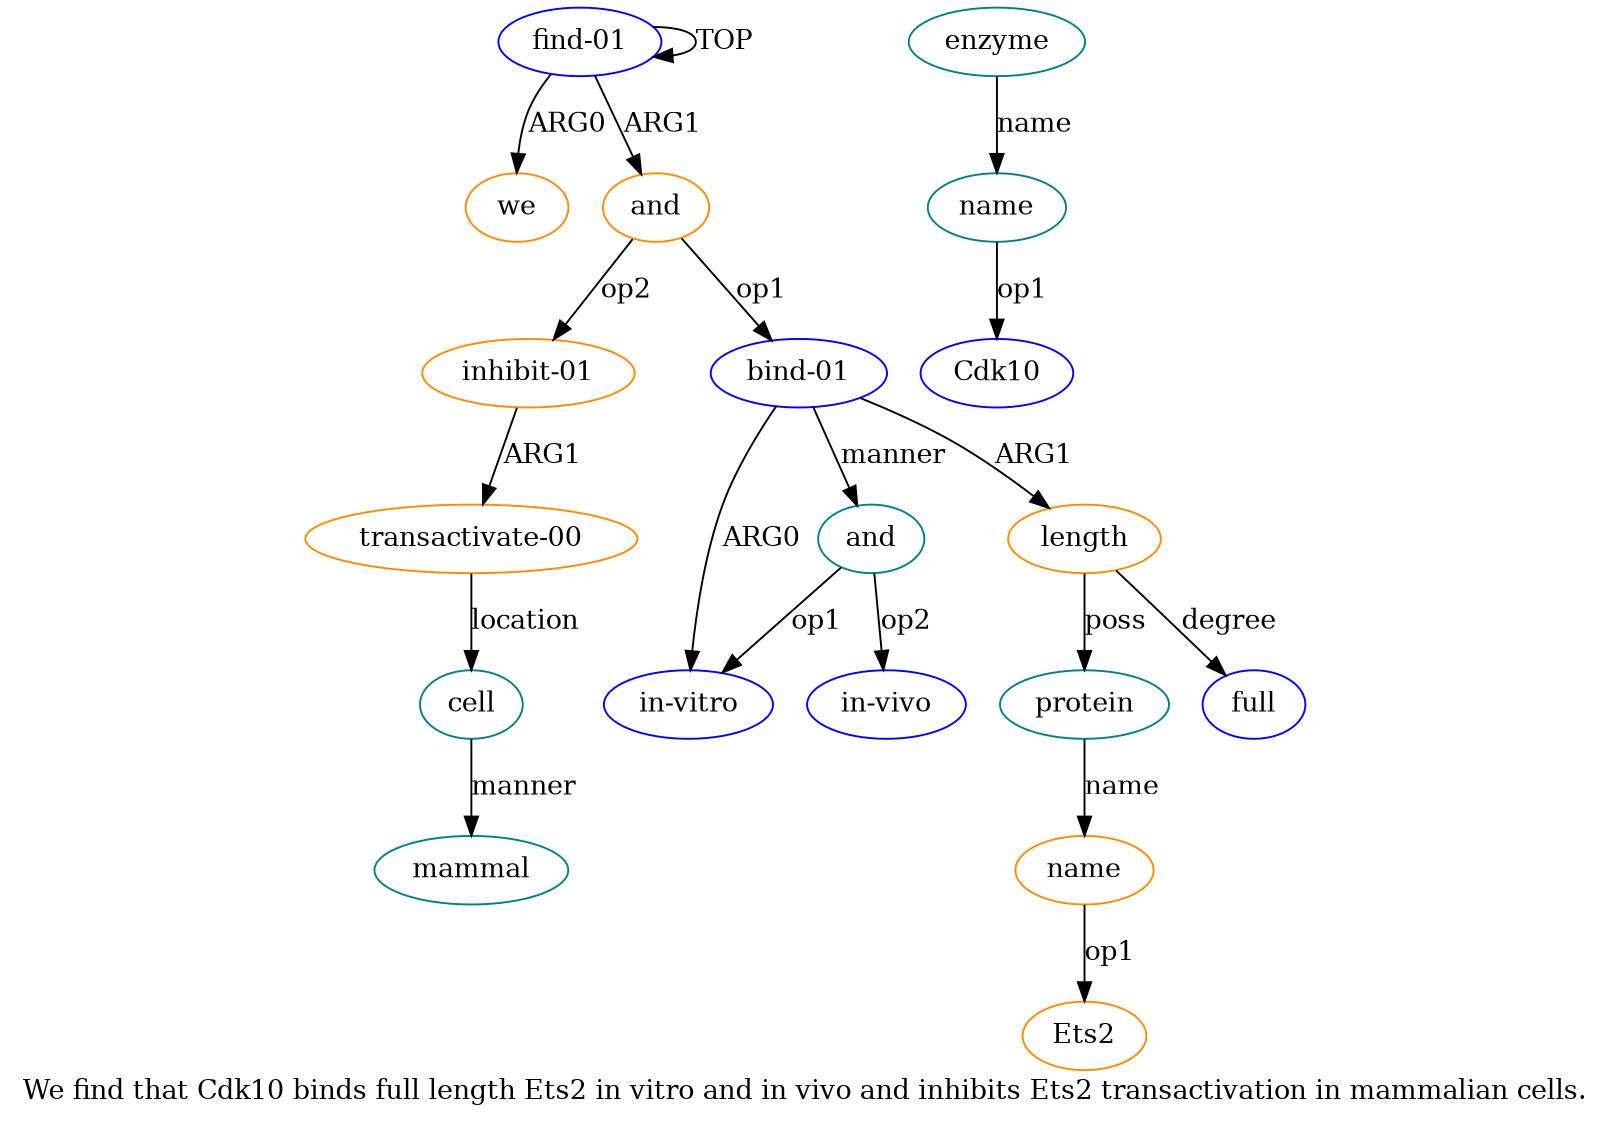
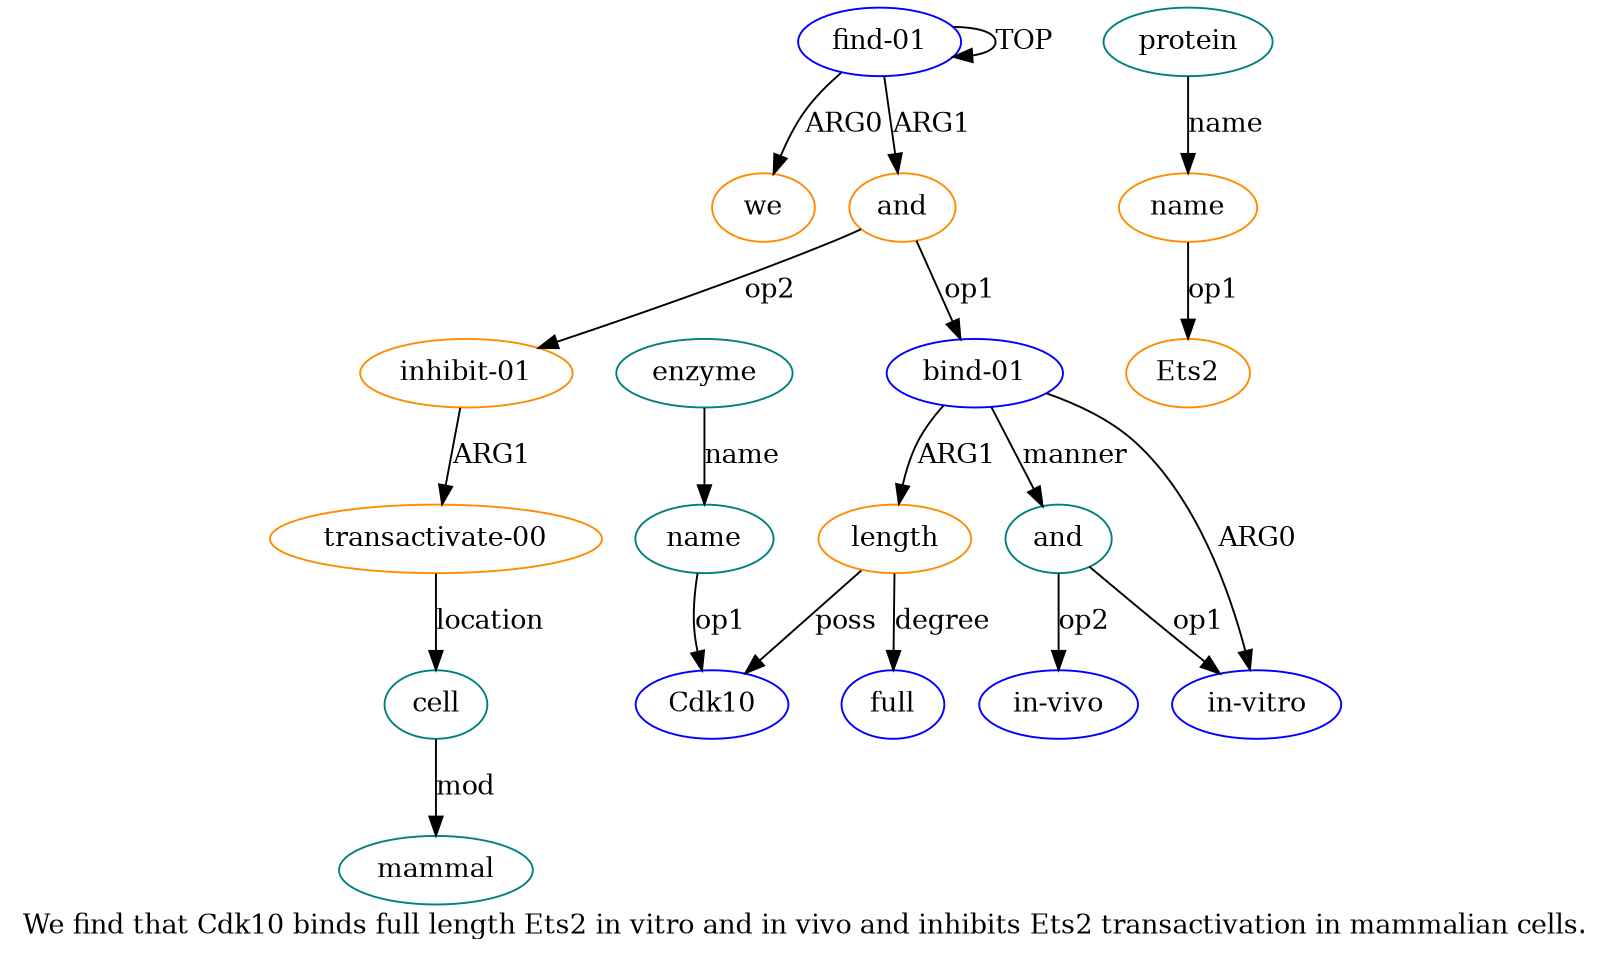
edge "length" -> "protein": now "length" -> "Cdk10"
edge "cell" -> "mammal": label "manner" -> "mod"
